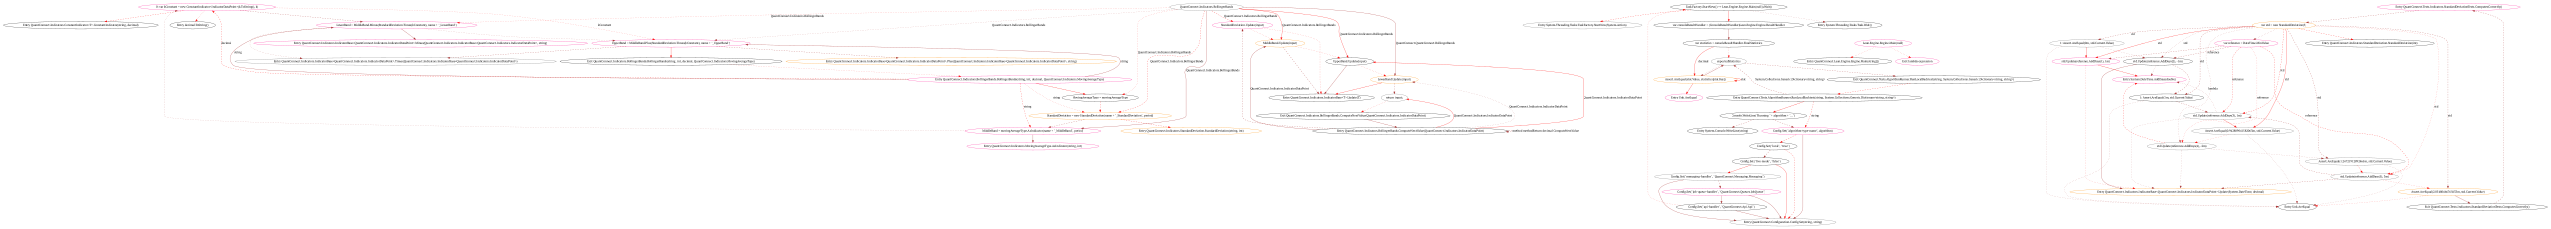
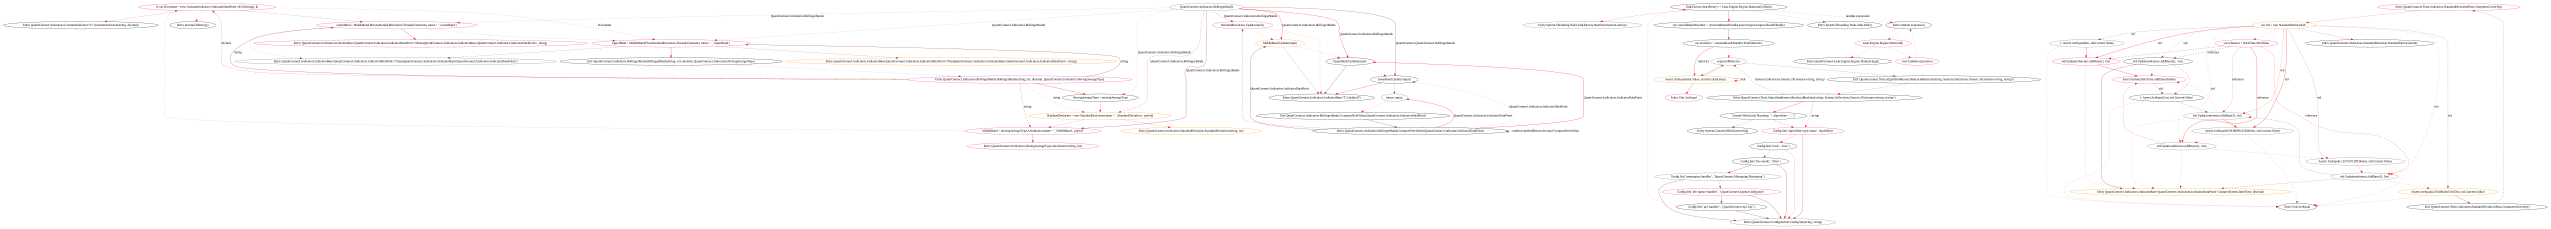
node "Entry lambda expression": added
edge "var std = new StandardDeviation(3)" -> "1: Assert.AreEqual(1m, std.Current.Value)": now "Entry System.DateTime.AddDays(double)" -> "1: Assert.AreEqual(1m, std.Current.Value)"
edge "1: Assert.AreEqual(0m, std.Current.Value)" -> "std.Update(reference.AddDays(2), -1m)": removed
edge "var statistics = consoleResultHandler.FinalStatistics" -> "Assert.AreEqual(stat.Value, statistics[stat.Key])": label "decimal" -> "statistics"
node "LowerBand.Update(input)": color darkorange -> black
edge "var std = new StandardDeviation(3)" -> "std.Update(reference.AddDays(4), -2m)": label "lambda" -> "std"
edge "var reference = DateTime.MinValue" -> "std.Update(reference.AddDays(4), -2m)": style dotted -> solid
